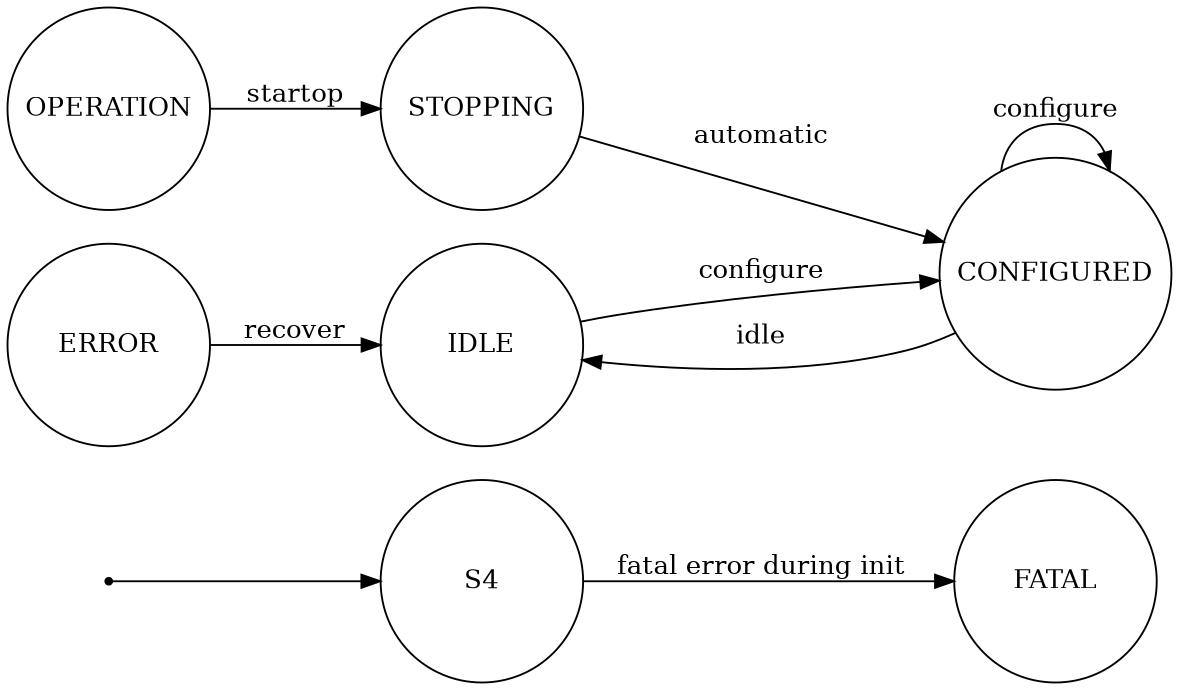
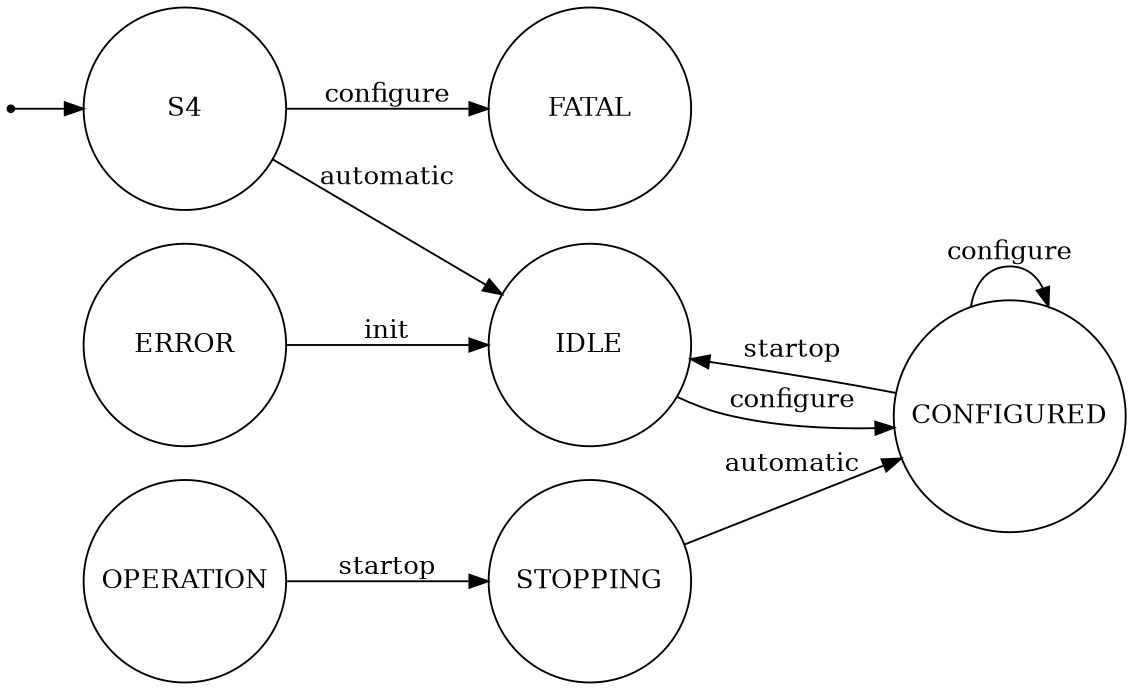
edge "S4" -> "IDLE": added, label "automatic"
edge "ERROR" -> "IDLE": label "recover" -> "init"
edge "CONFIGURED" -> "IDLE": label "idle" -> "startop"
edge "S4" -> "FATAL": label "fatal error during init" -> "configure"
